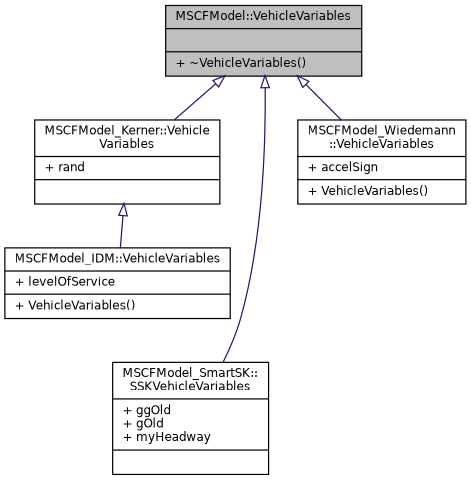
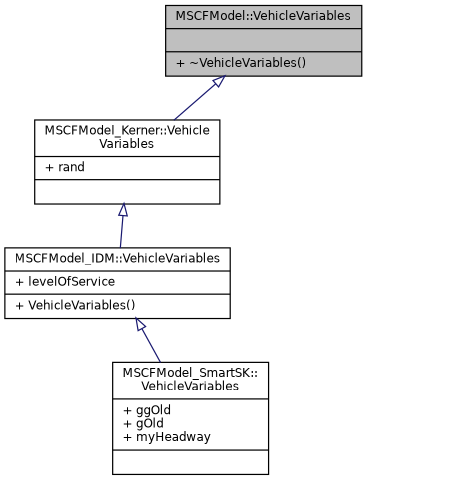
node "MSCFModel_Wiedemann": removed
edge "MSCFModel_SmartSK::" -> "MSCFModel::VehicleVariables": now "MSCFModel_SmartSK::" -> "MSCFModel_IDM::VehicleVariables"
node "MSCFModel_SmartSK::": text "SSKVehicleVariables" -> "VehicleVariables"
